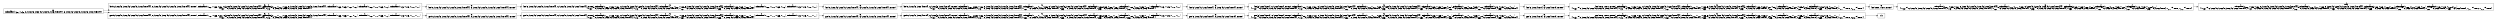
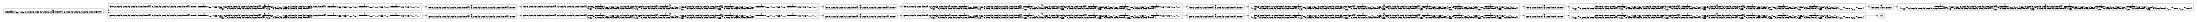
node "Leaf": removed
